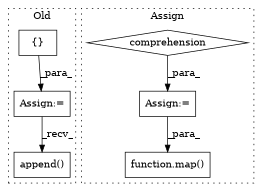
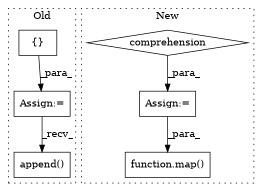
cluster "Assign": label "Assign" -> "New"
